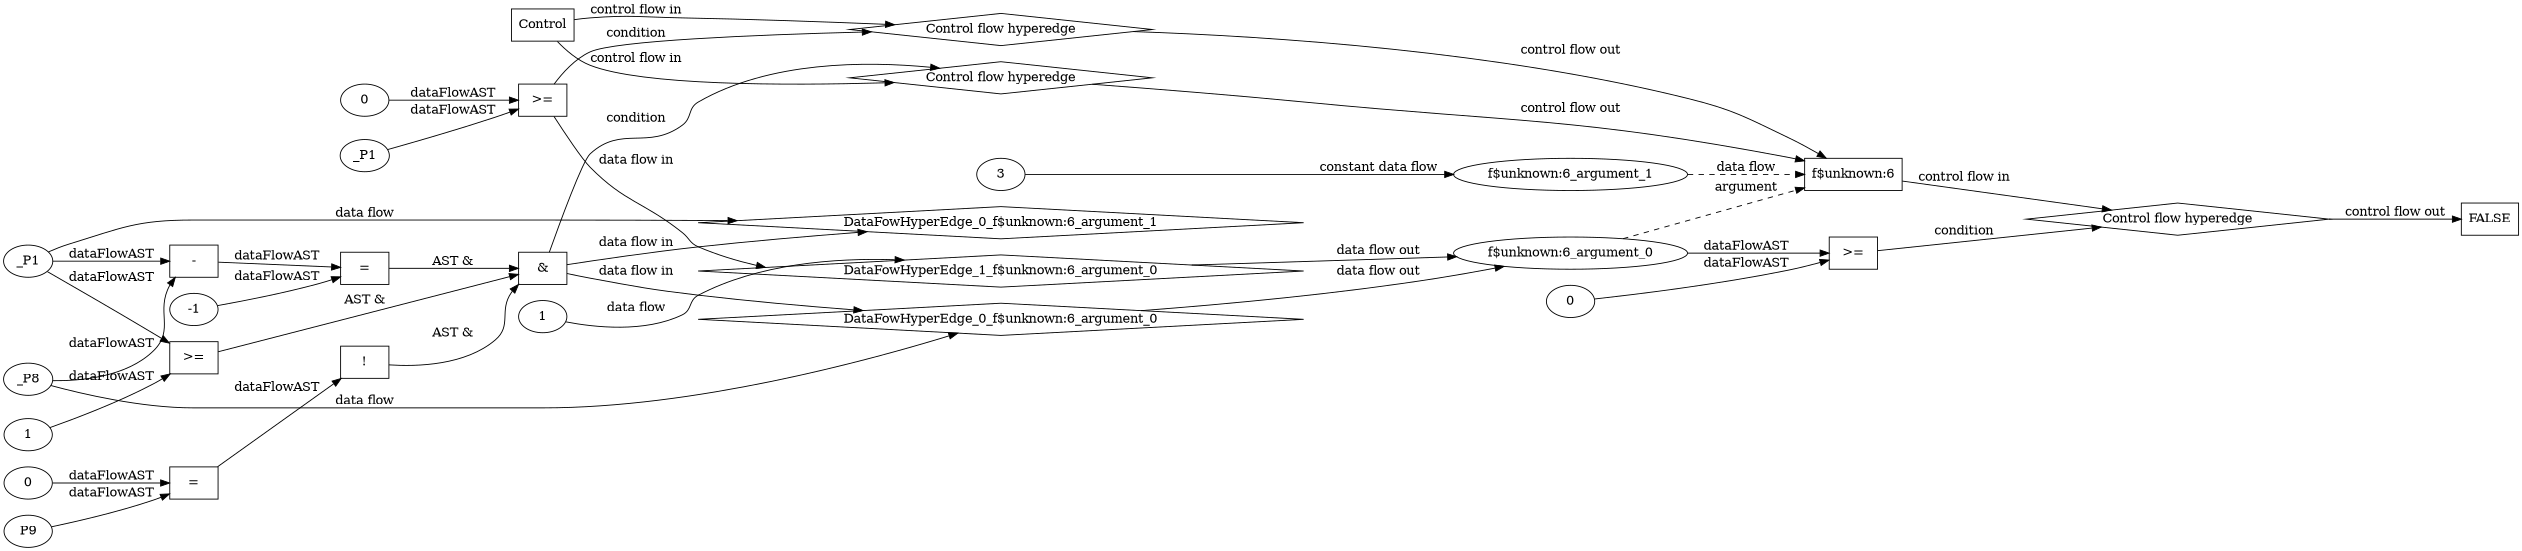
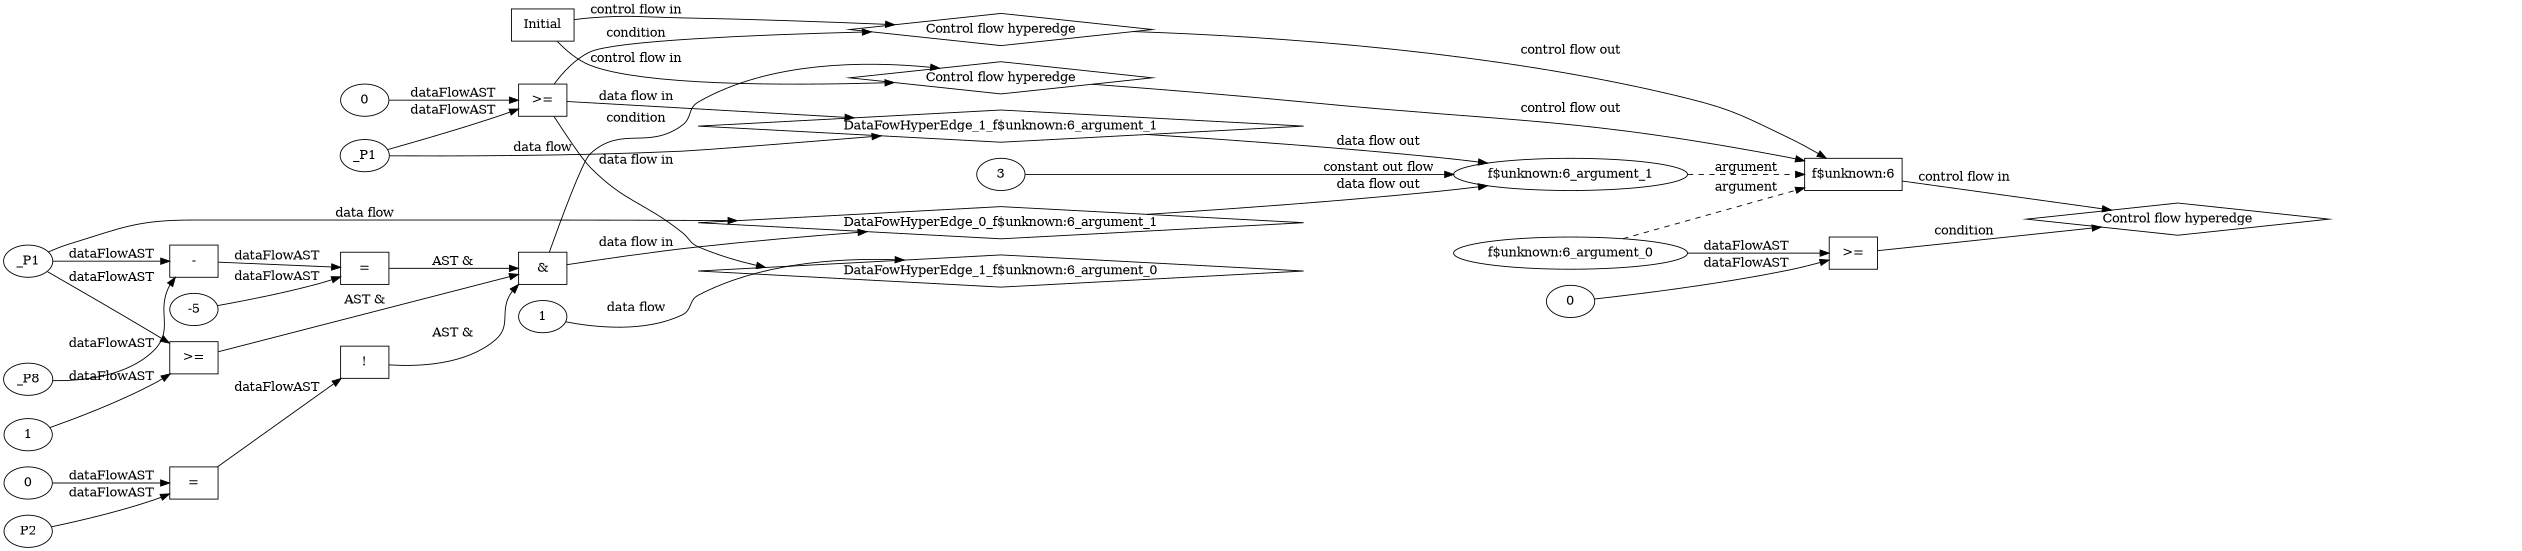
node "Control": label "Control" -> "Initial"
node "DataFowHyperEdge_1_f$unknown:6_argument_1": added
edge "3" -> "f$unknown:6_argument_1": label "constant data flow" -> "constant out flow"
edge "f$unknown:6_argument_1" -> "f$unknown:6": label "data flow" -> "argument"
edge "DataFowHyperEdge_0_f$unknown:6_argument_1" -> "f$unknown:6_argument_1": added, label "data flow out"
node "FALSE": removed
edge "DataFowHyperEdge_1_f$unknown:6_argument_0" -> "f$unknown:6_argument_0": removed, label "data flow out"
node "-1": label "-1" -> "-5"
node "DataFowHyperEdge_0_f$unknown:6_argument_0": removed
node "P9": label "P9" -> "P2"
